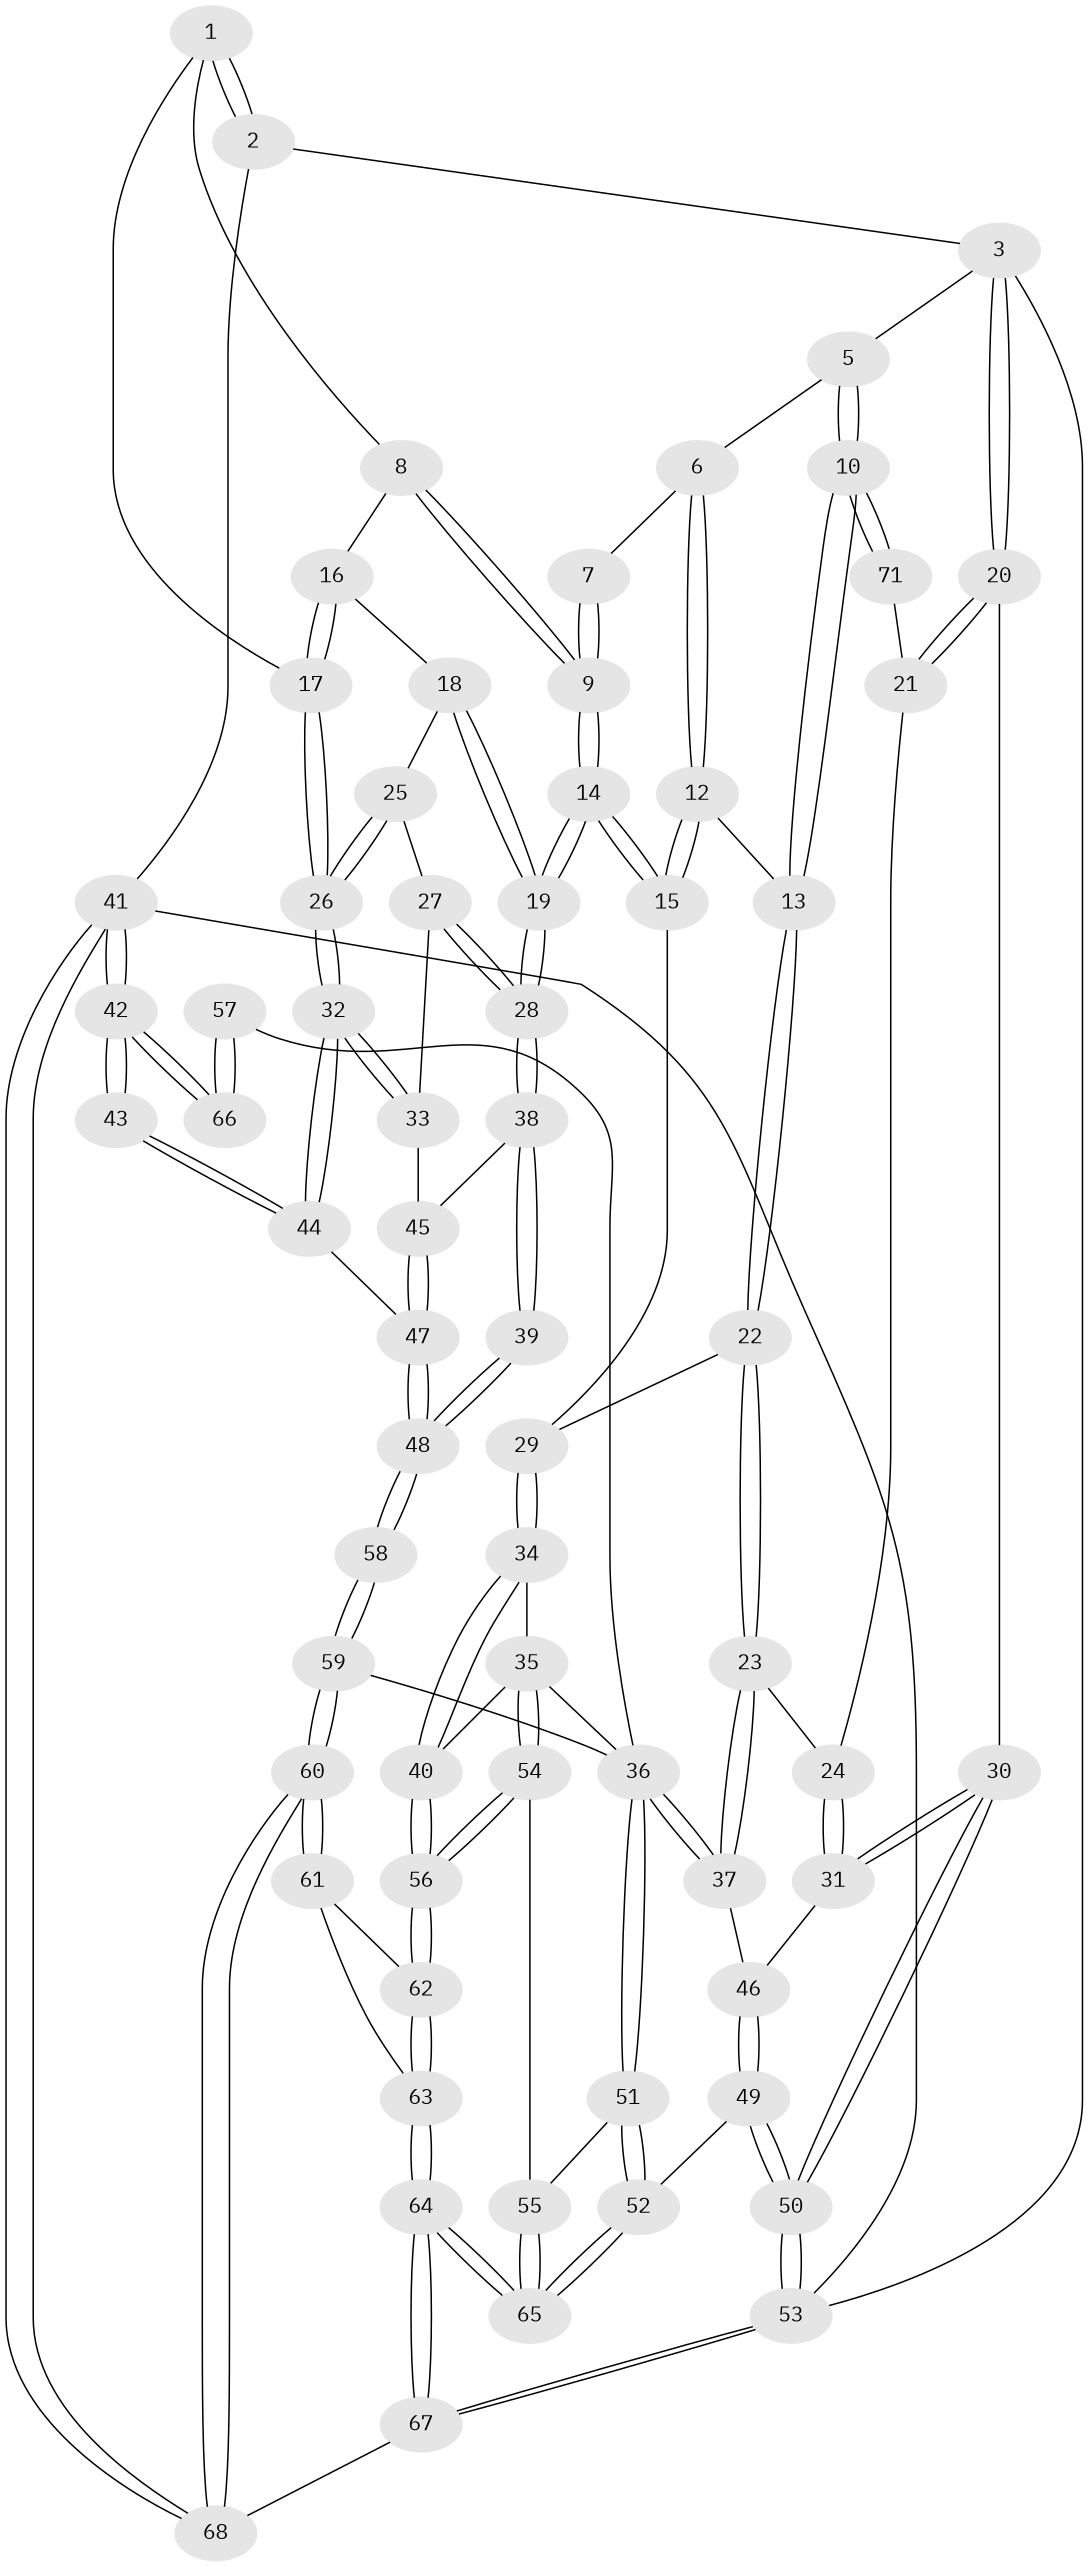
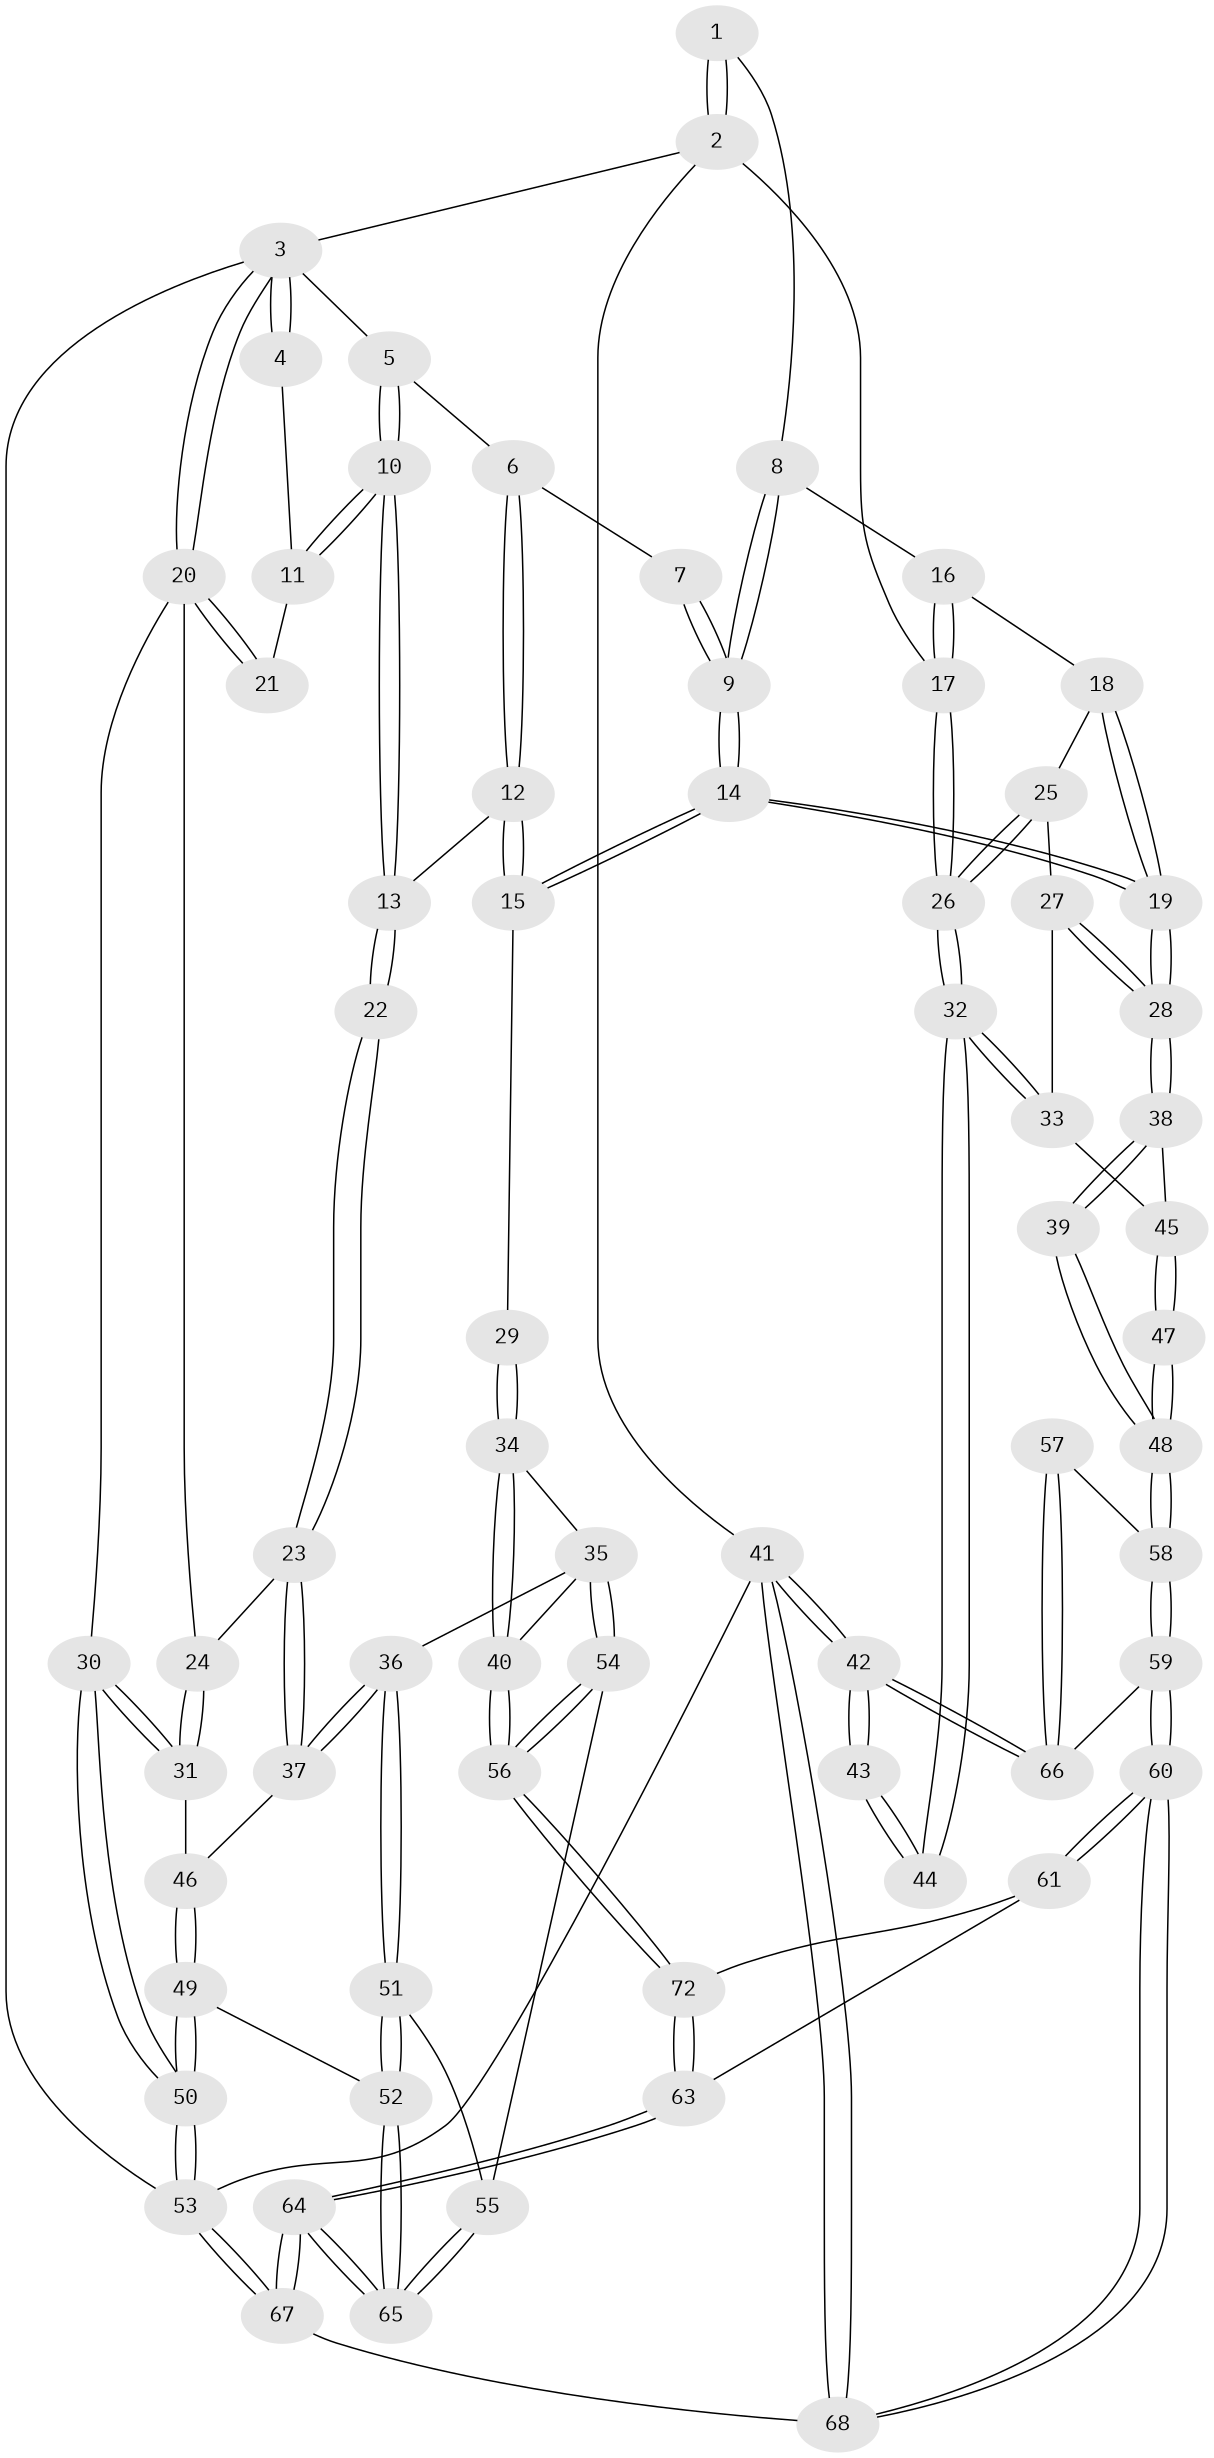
node "4": added
edge "1" -- "17": now "2" -- "17"
node "71": label "71" -> "11"
edge "21" -- "24": now "20" -- "24"
edge "57" -- "36": now "57" -- "58"
edge "44" -- "47": removed
edge "22" -- "29": removed
edge "59" -- "36": now "59" -- "66"
node "62": label "62" -> "72"
